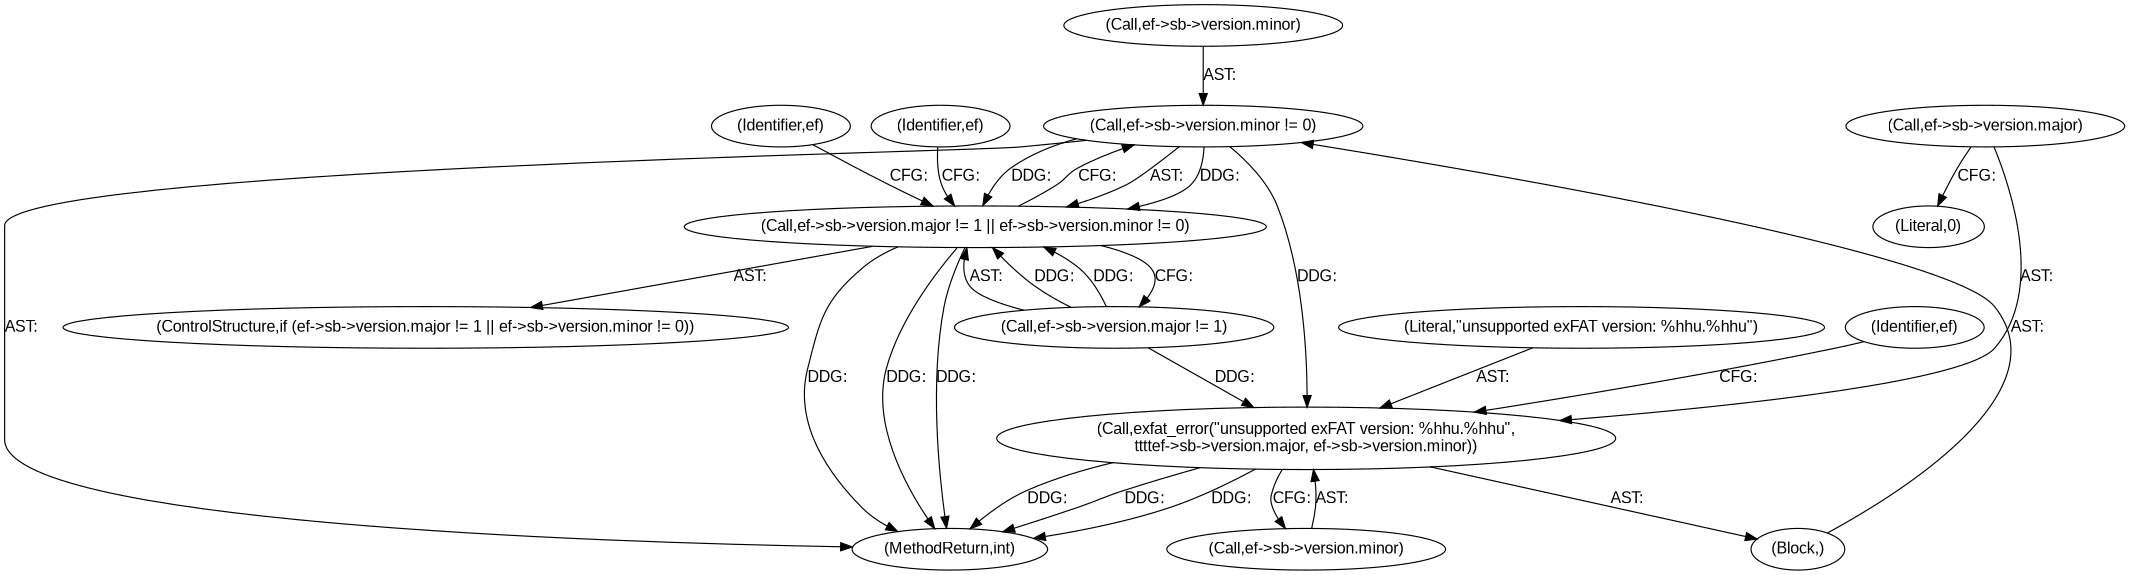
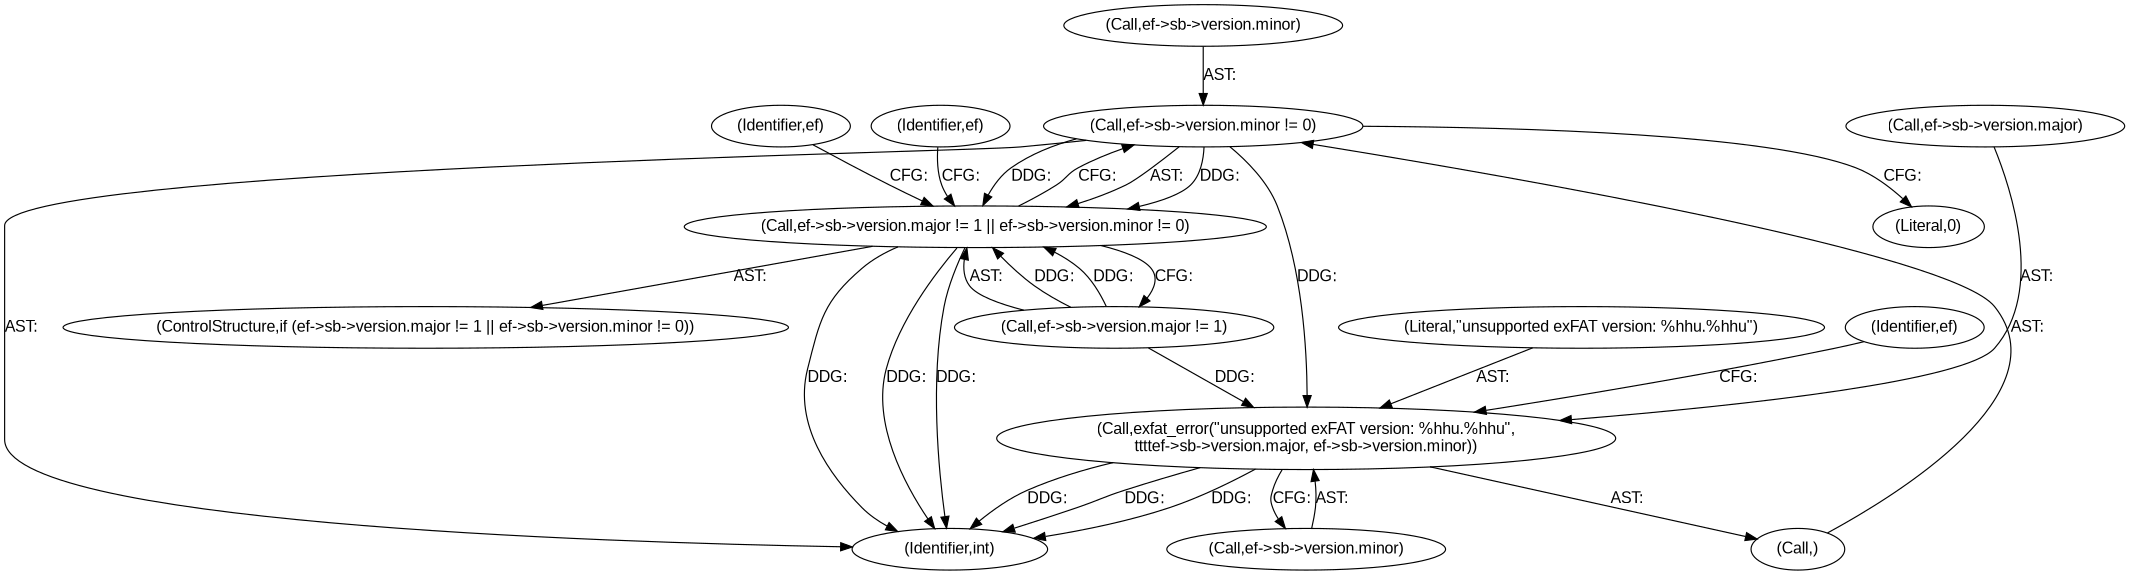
edge "(Call,ef->sb->version.major)" -> "(Literal,0)": now "(Call,ef->sb->version.minor != 0)" -> "(Literal,0)"
node "(MethodReturn,int)": label "(MethodReturn,int)" -> "(Identifier,int)"
node "(Block,)": label "(Block,)" -> "(Call,)"
